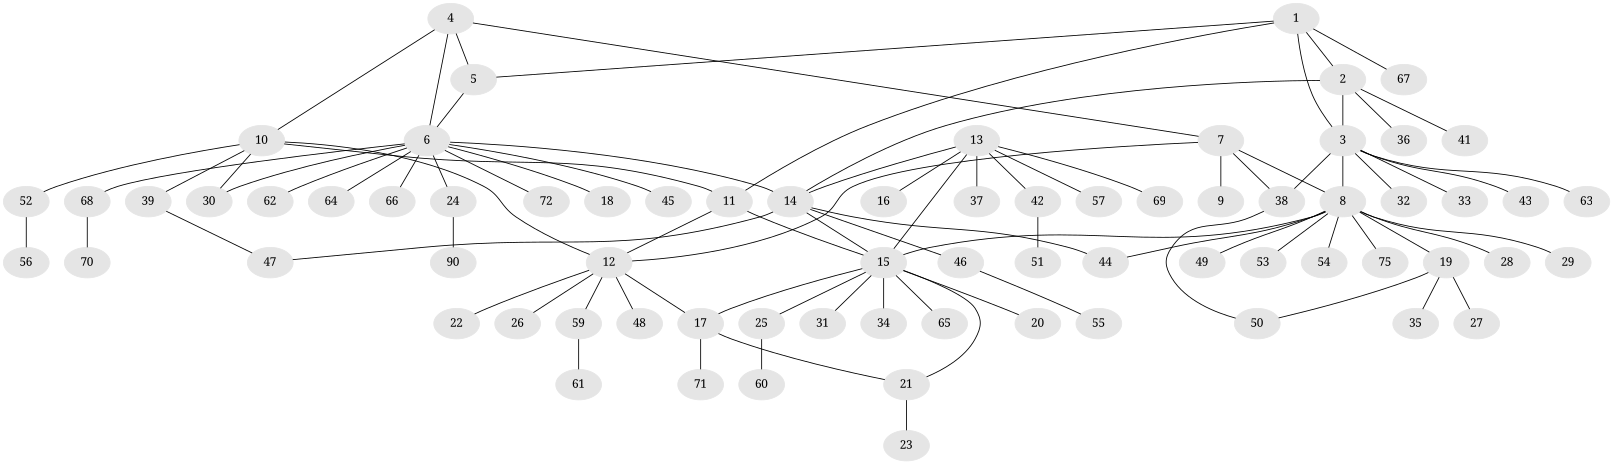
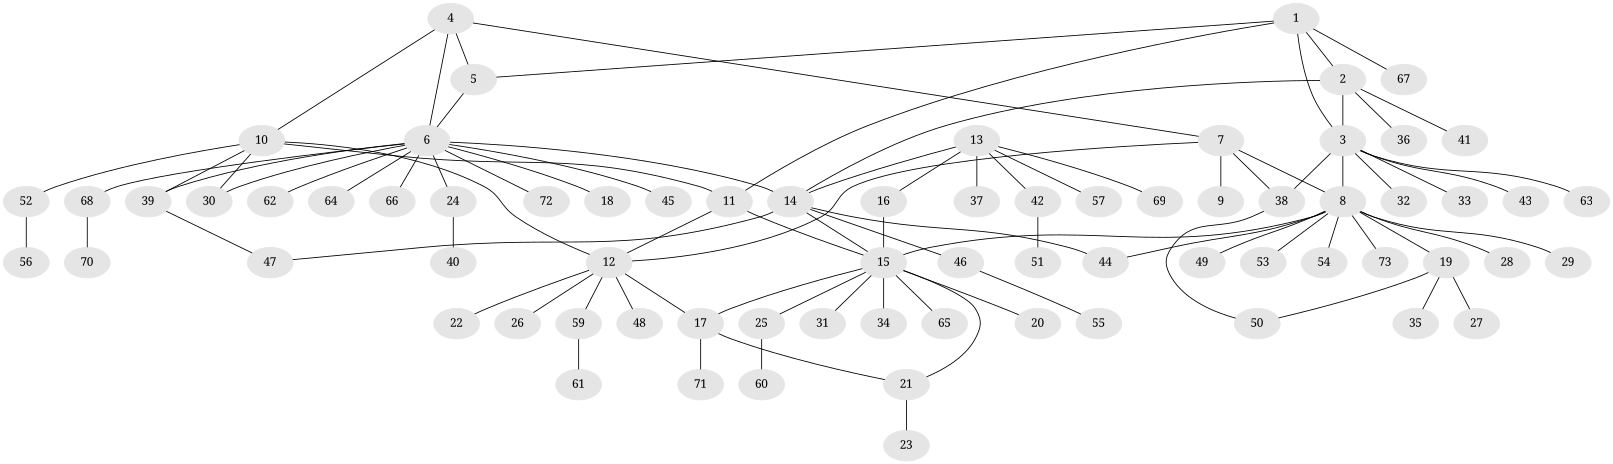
edge "6" -- "39": added
edge "13" -- "15": now "16" -- "15"
node "90": label "90" -> "40"
node "75": label "75" -> "73"
